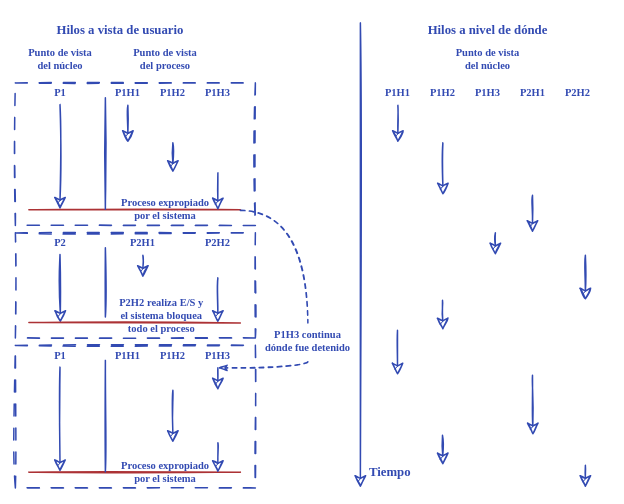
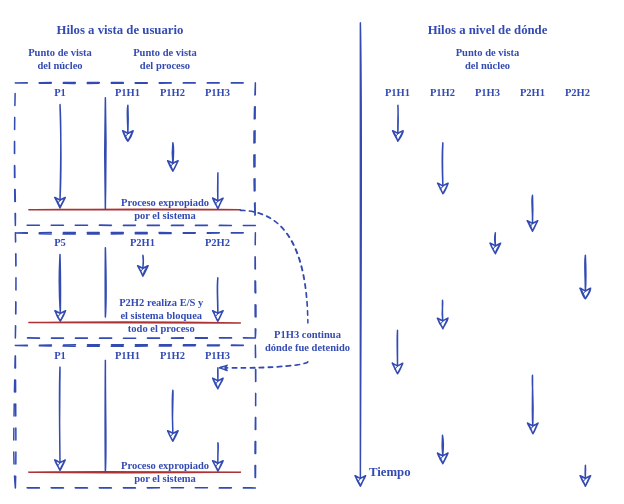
node "P2": label "P2" -> "P5"
